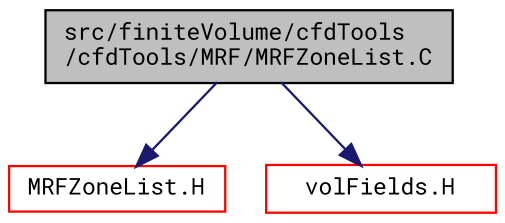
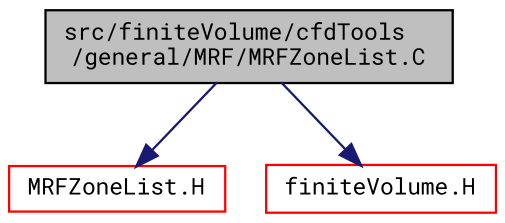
node "src/finiteVolume/cfdTools /cfdTools/MRF/MRFZoneList.C": label "src/finiteVolume/cfdTools /cfdTools/MRF/MRFZoneList.C" -> "src/finiteVolume/cfdTools /general/MRF/MRFZoneList.C"
node "volFields.H": label "volFields.H" -> "finiteVolume.H"
